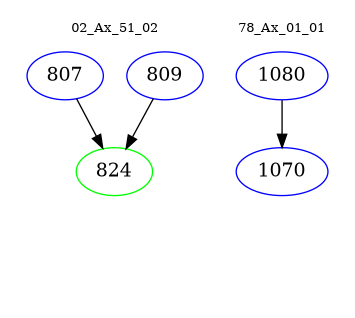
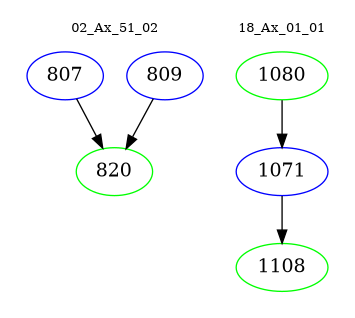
cluster "78_Ax_01_01": label "78_Ax_01_01" -> "18_Ax_01_01"
node "1080": color blue -> green
node "824": label "824" -> "820"
node "1070": label "1070" -> "1071"
node "1108": added
